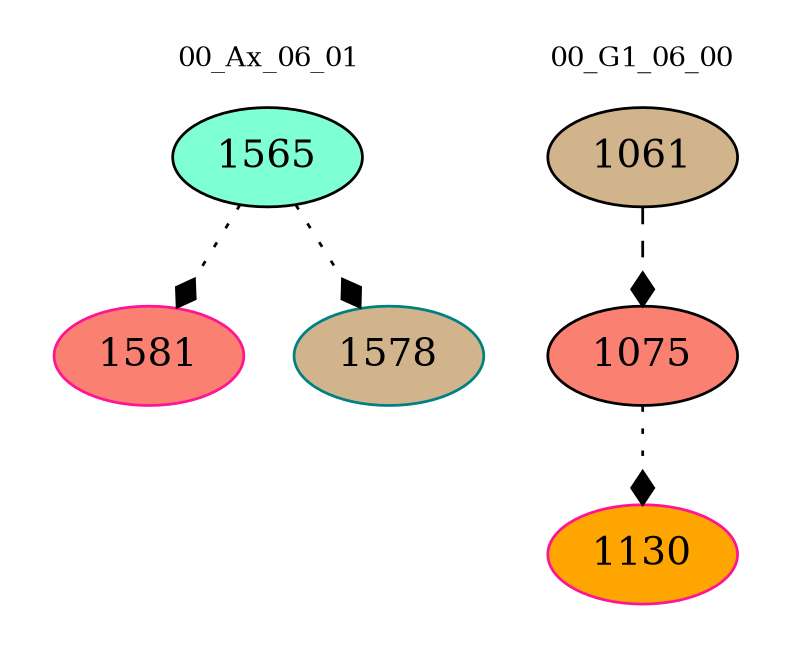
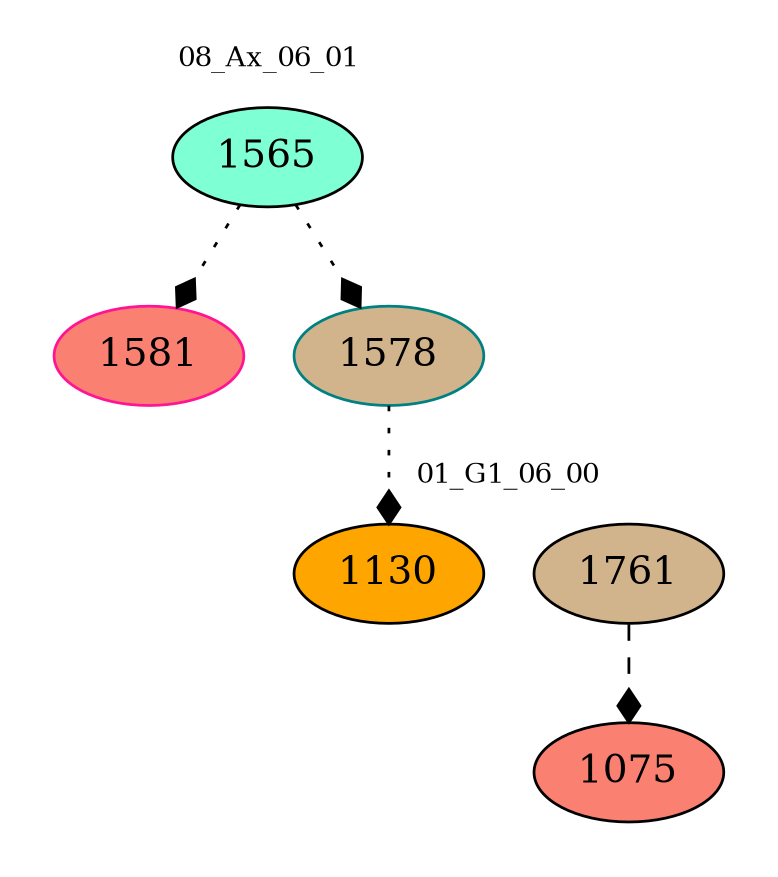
cluster "00_Ax_06_01": label "00_Ax_06_01" -> "08_Ax_06_01"
cluster "00_G1_06_00": label "00_G1_06_00" -> "01_G1_06_00"
node "1061": label "1061" -> "1761"
edge "1075" -> "1130": now "1578" -> "1130"
node "1130": color deeppink -> black
